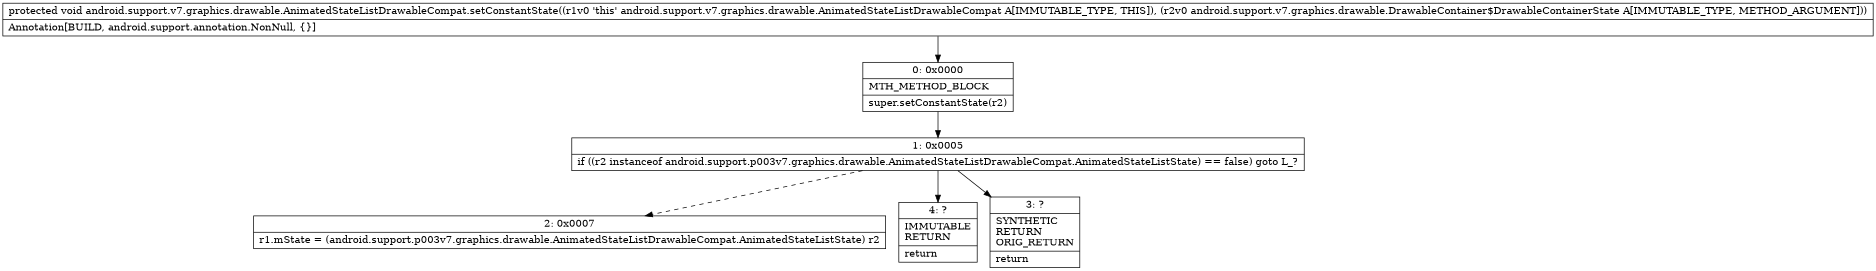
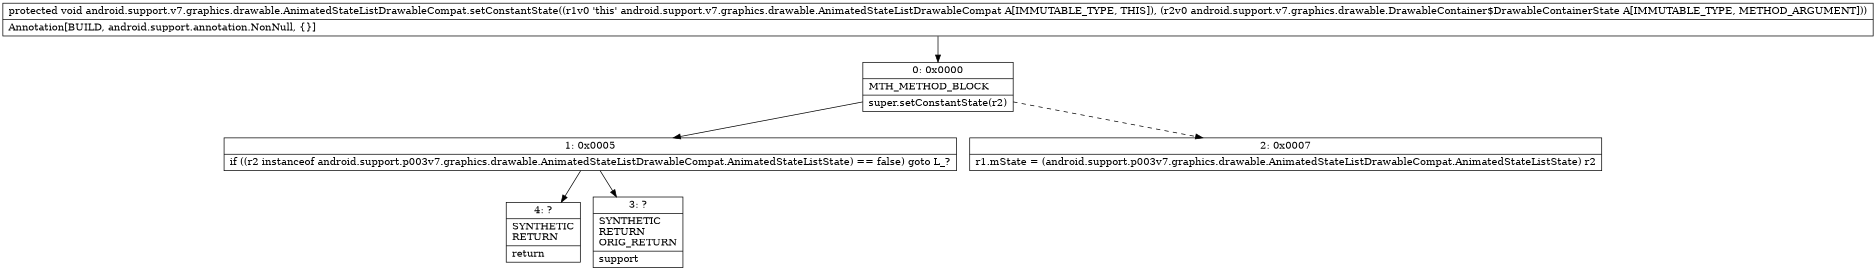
edge "1: 0x0005" -> "2: 0x0007": now "0: 0x0000" -> "2: 0x0007"
node "4: ?": text "IMMUTABLE" -> "SYNTHETIC"
node "3: ?": text "return" -> "support"
